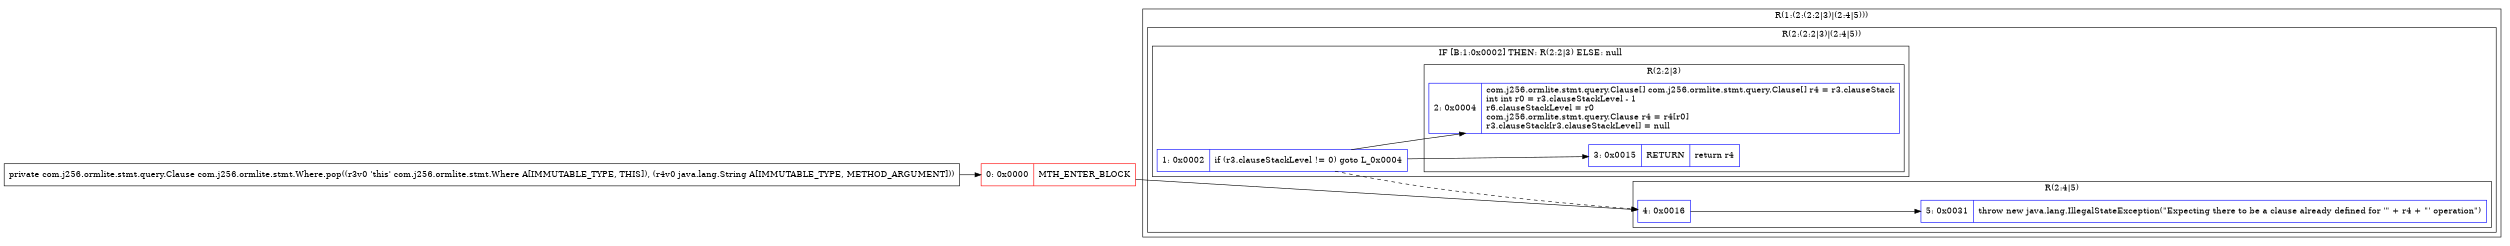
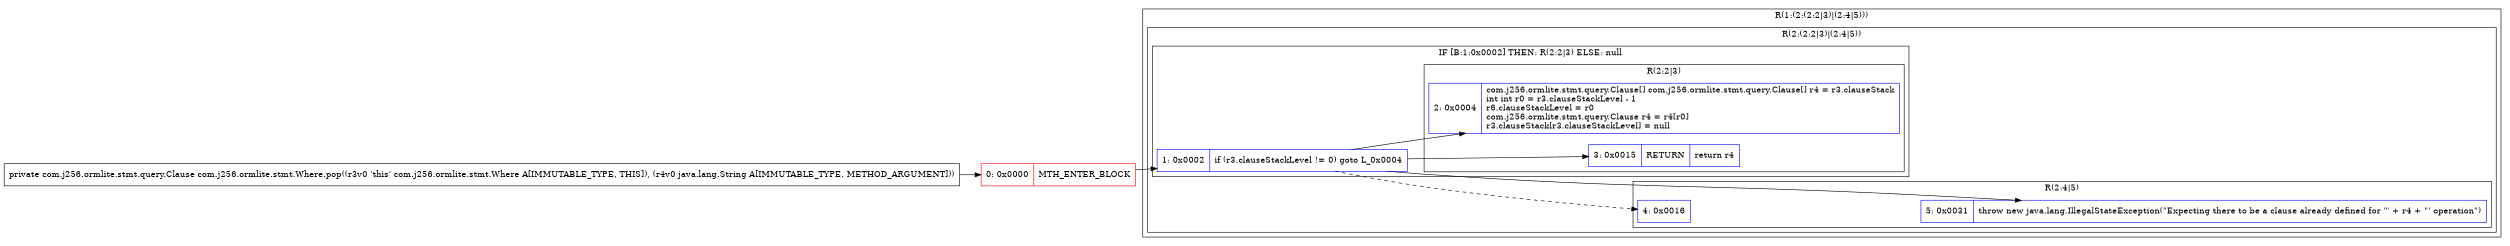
edge "0: 0x0000" -> "4: 0x0016": now "0: 0x0000" -> "1: 0x0002"
edge "4: 0x0016" -> "5: 0x0031": now "1: 0x0002" -> "5: 0x0031"
